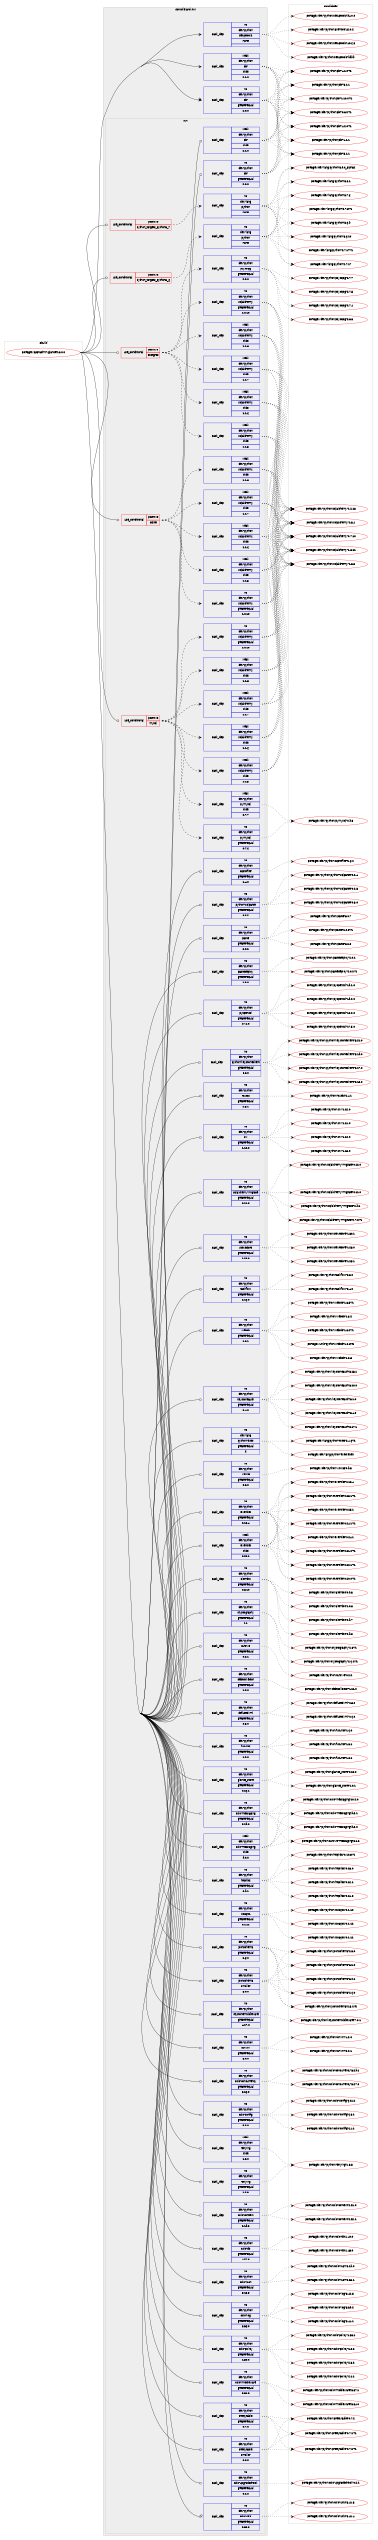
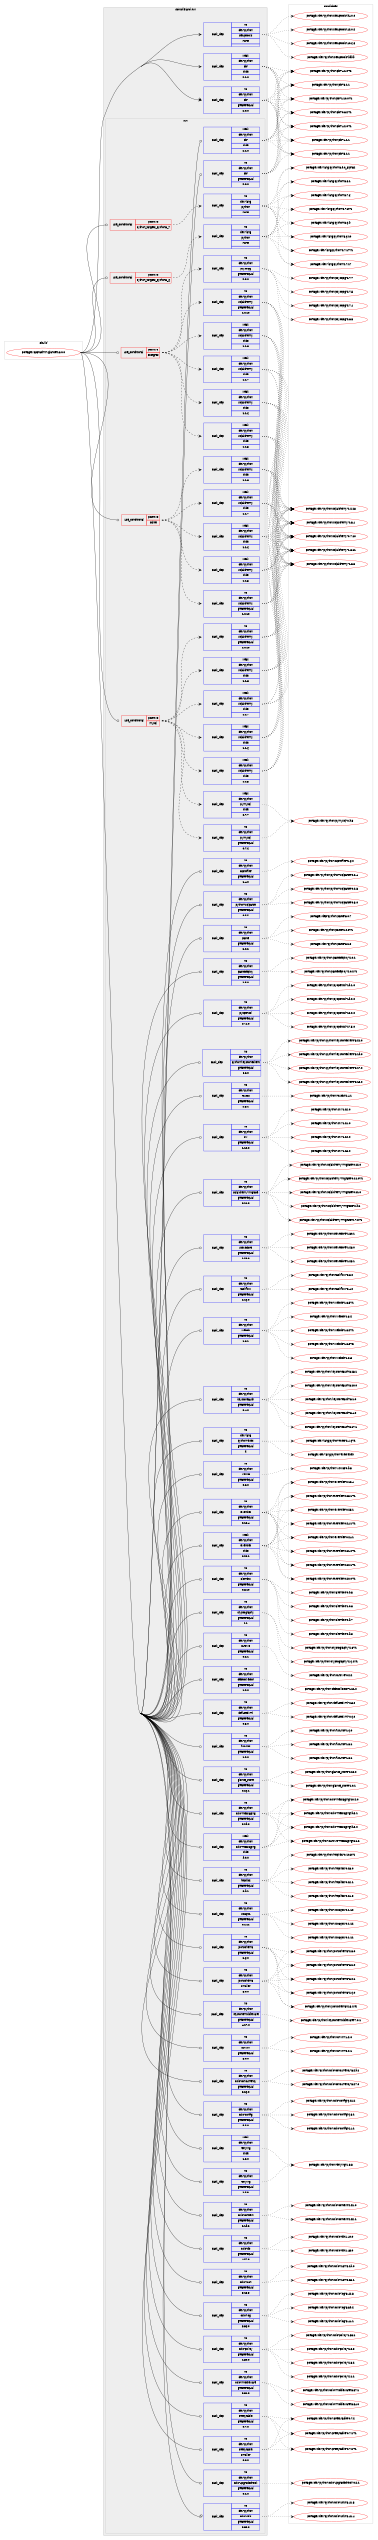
node "portage://dev-python/alembic-42.0.2": label "portage://dev-python/alembic-42.0.2" -> "portage://dev-python/setuptools-42.0.2"
node "portage://dev-python/paste-3.0.7": label "portage://dev-python/paste-3.0.7" -> "portage://dep-python/paste-3.0.7"
node "portage://dev-python/sqlalchemy-migrate-0.11.0-r1": added
node "portage://utils-python/webob-1.8.5-r3": label "portage://utils-python/webob-1.8.5-r3" -> "portage://dev-python/webob-1.8.5-r3"
